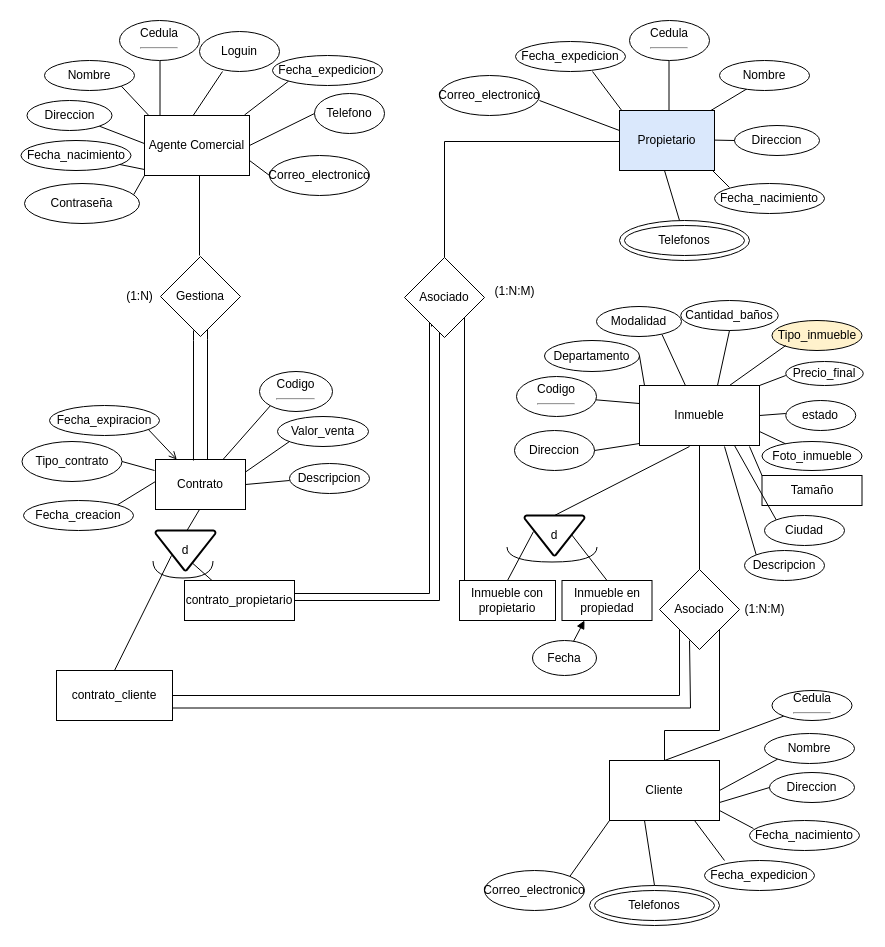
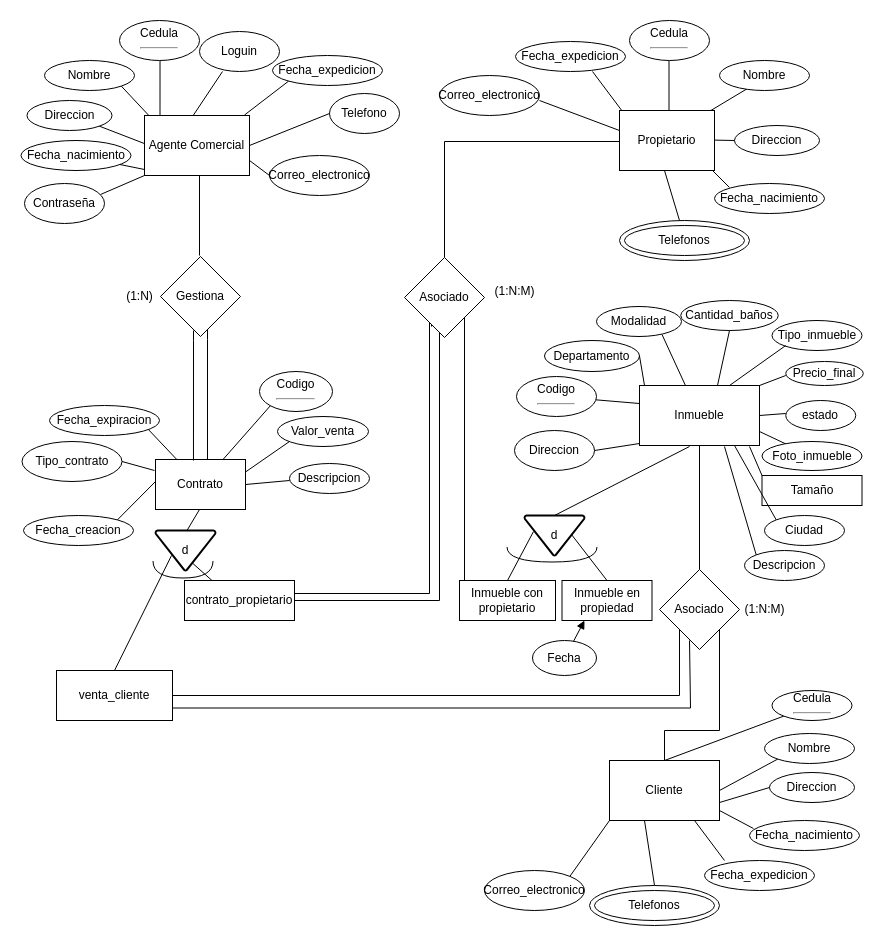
node "Telefono": moved (350, 114) -> (365, 114)
node "Propietario": fillcolor #dae8fc -> #ffffff
node "Contraseña": size 115x40 -> 80x40
node "Tipo_inmueble": fillcolor #fff2cc -> #ffffff
edge "Fecha_expiracion" -> "Contrato": arrowhead open -> none
node "Fecha_creacion": moved (79, 516) -> (79, 531)
node "contrato_cliente": label "contrato_cliente" -> "venta_cliente"
